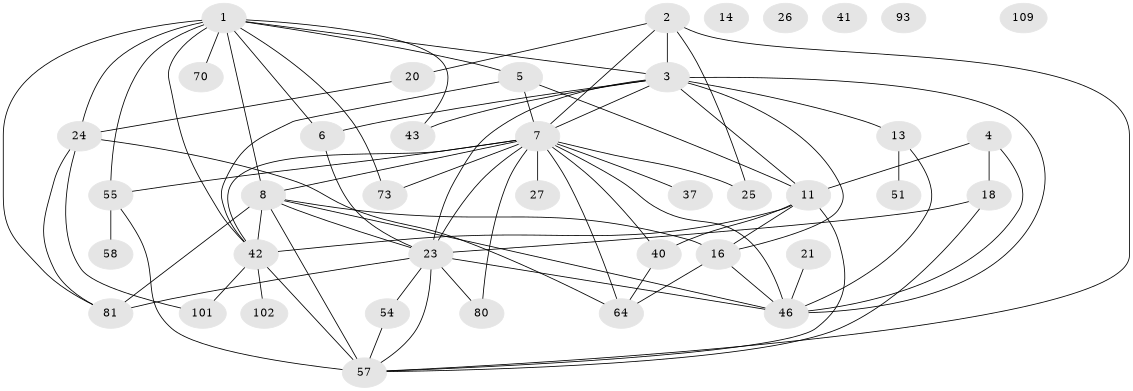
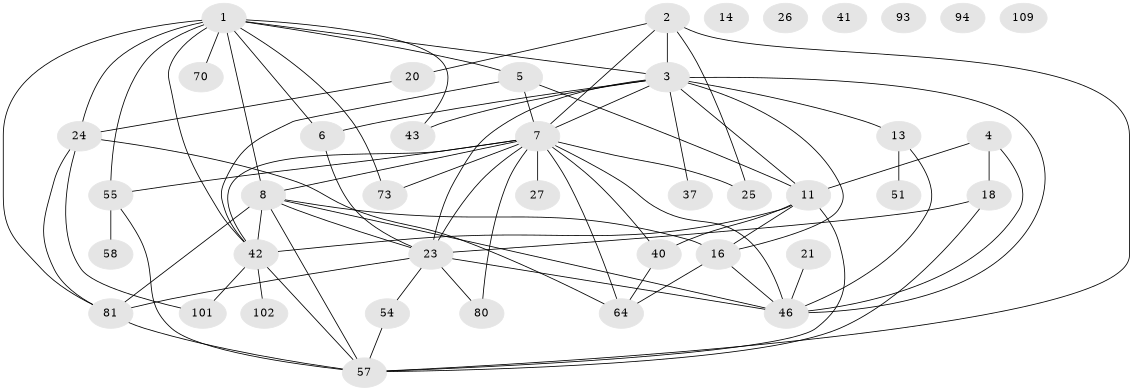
node "94": added
edge "7" -- "37": now "3" -- "37"
edge "23" -- "57": now "81" -- "57"
